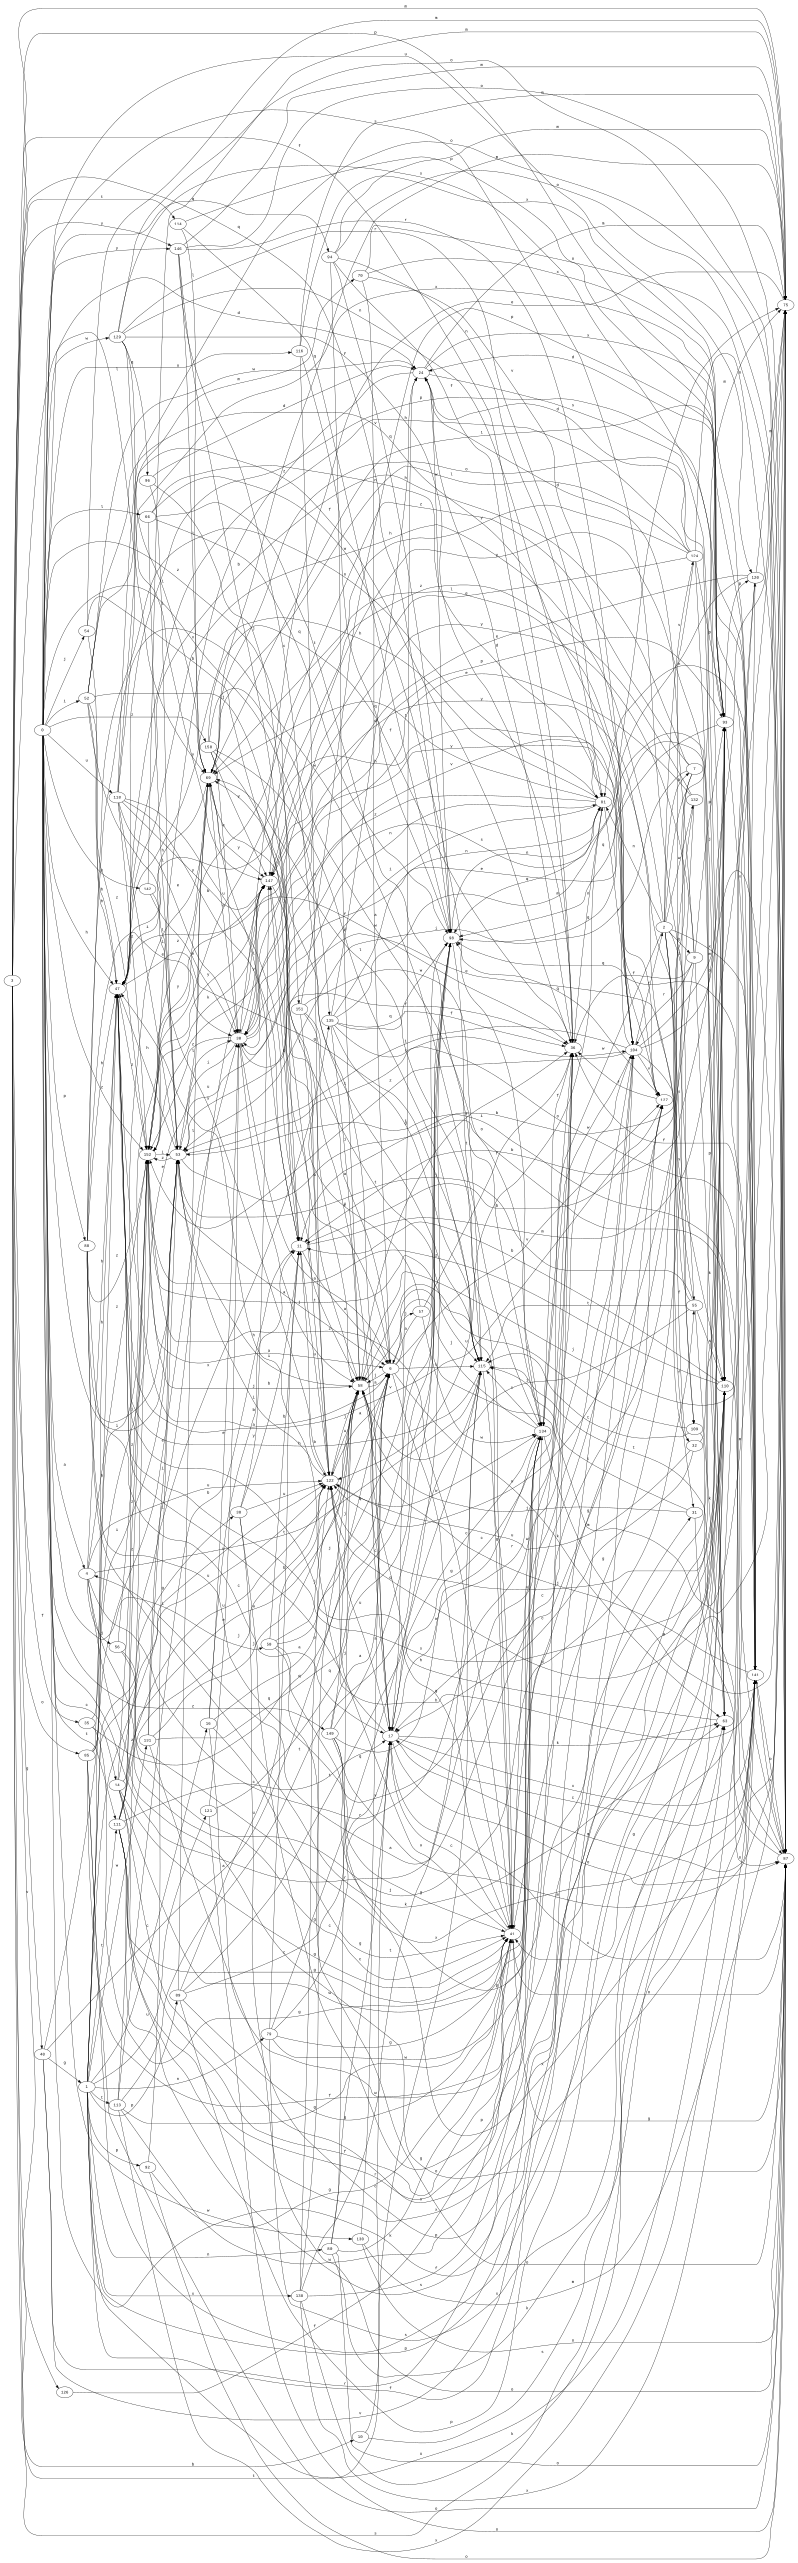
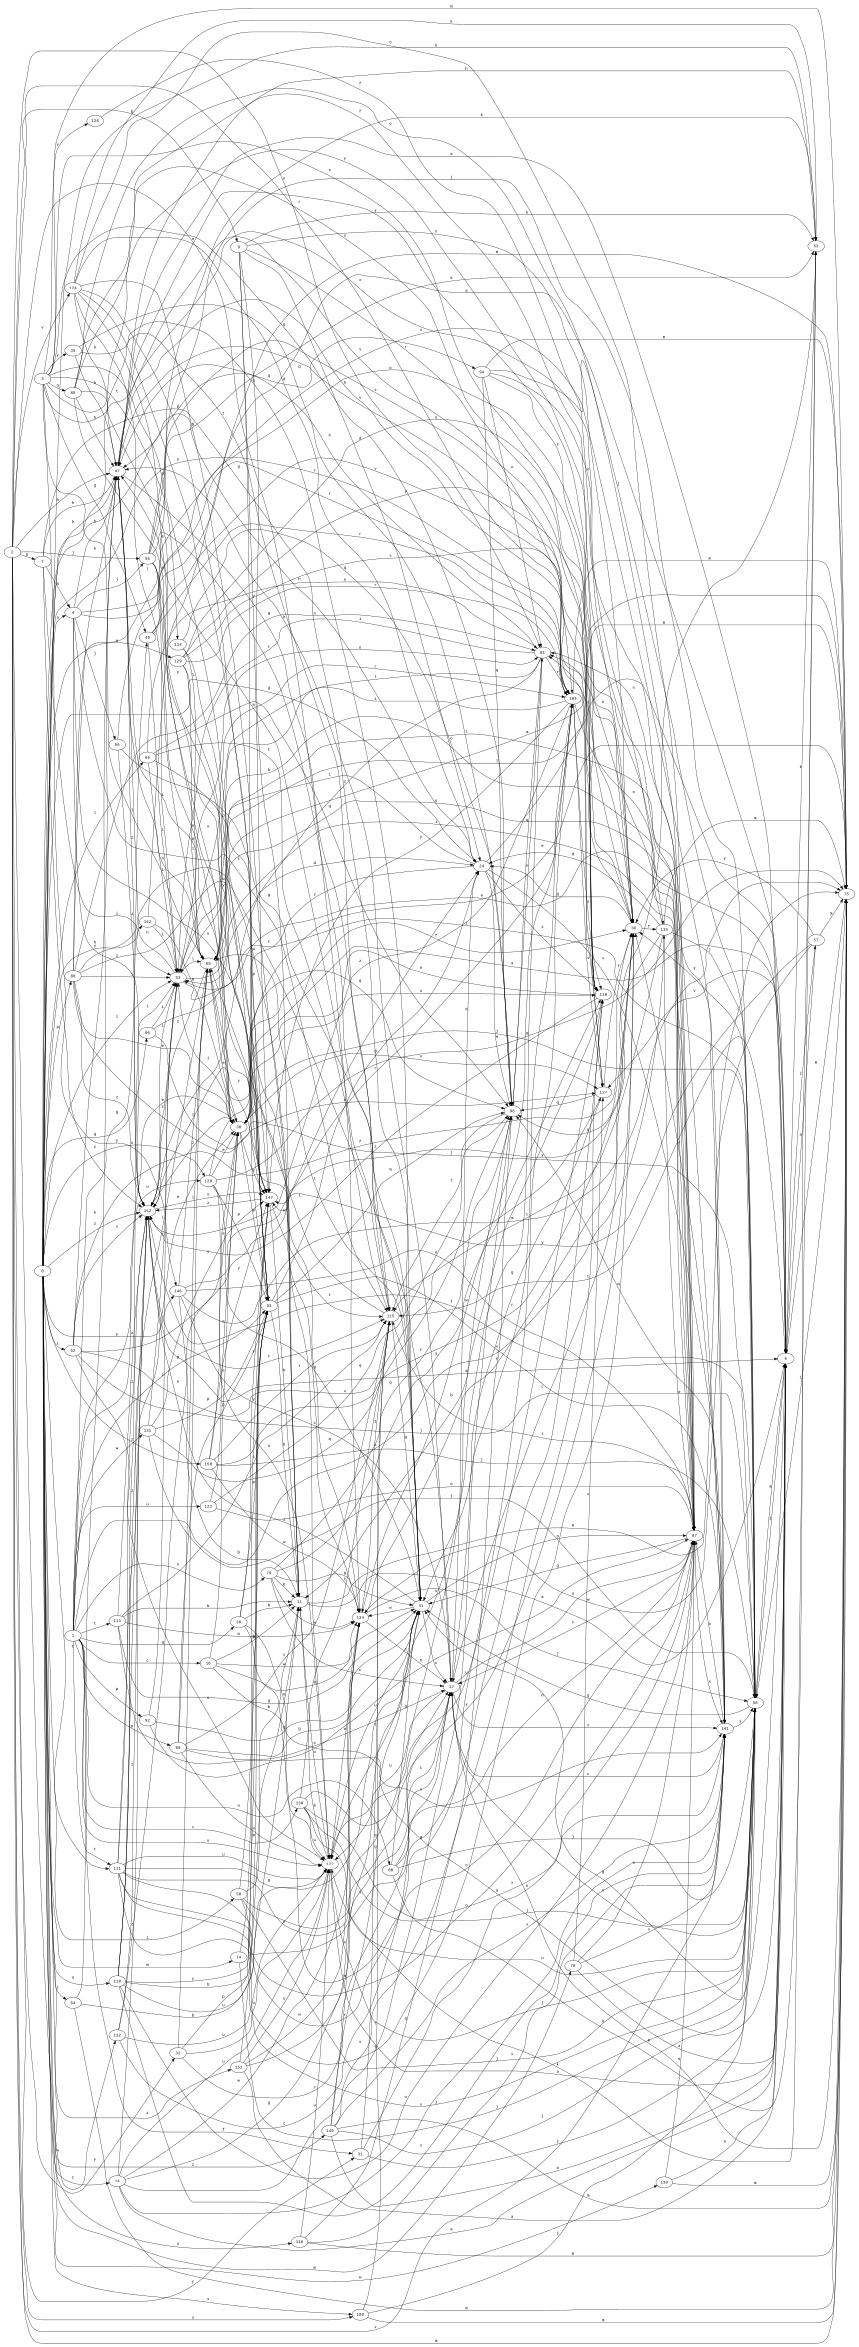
edge "129" -> "96": now "0" -> "96"
edge "129" -> "81": removed, label "n"
edge "118" -> "70": now "0" -> "70"
edge "69" -> "110": now "69" -> "87"
edge "93" -> "120": reversed
edge "124" -> "63": label "j" -> "k"
edge "104" -> "2": reversed
edge "147" -> "152": label "k" -> "z"
edge "135" -> "36": reversed
edge "122" -> "53": now "24" -> "53"
edge "141" -> "47": now "24" -> "47"
edge "134" -> "75": now "57" -> "75"
edge "17" -> "63": removed, label "k"
node "74": added
edge "40" -> "1": reversed
node "10": removed
